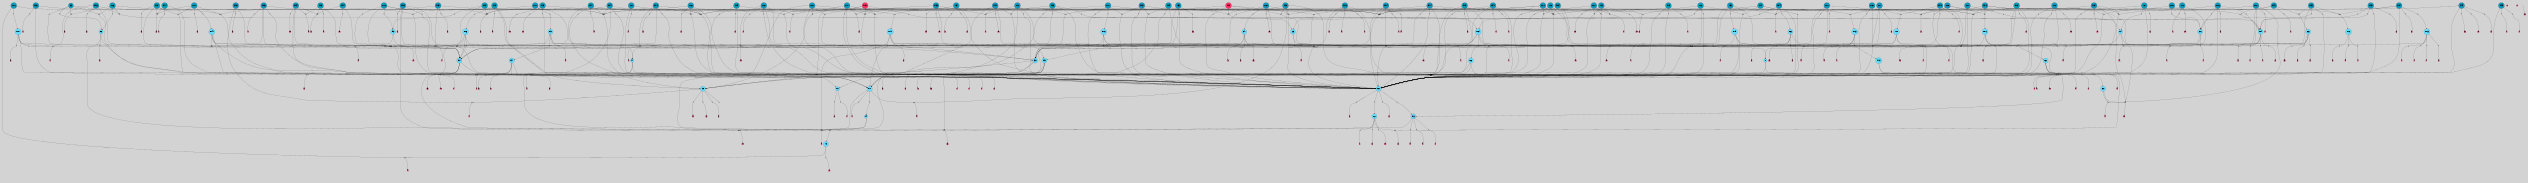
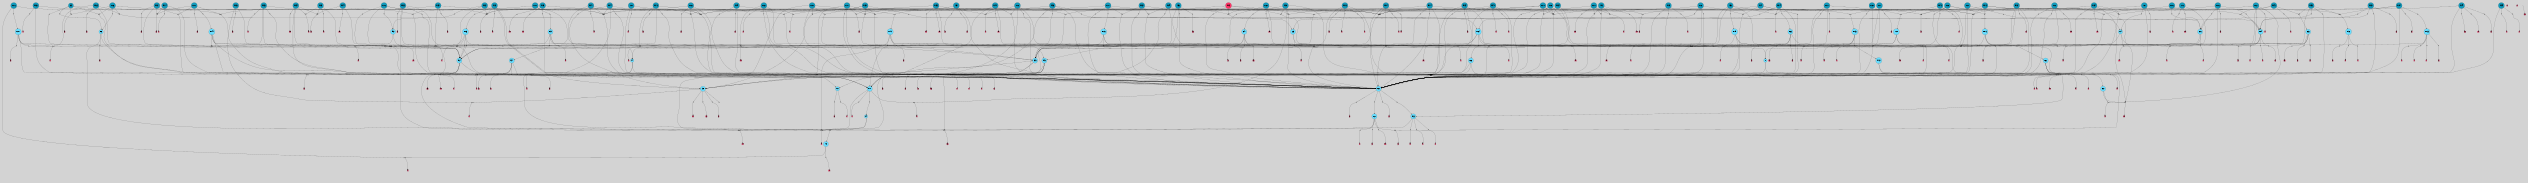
node "T1232": fillcolor #ff3366 -> #1199bb
